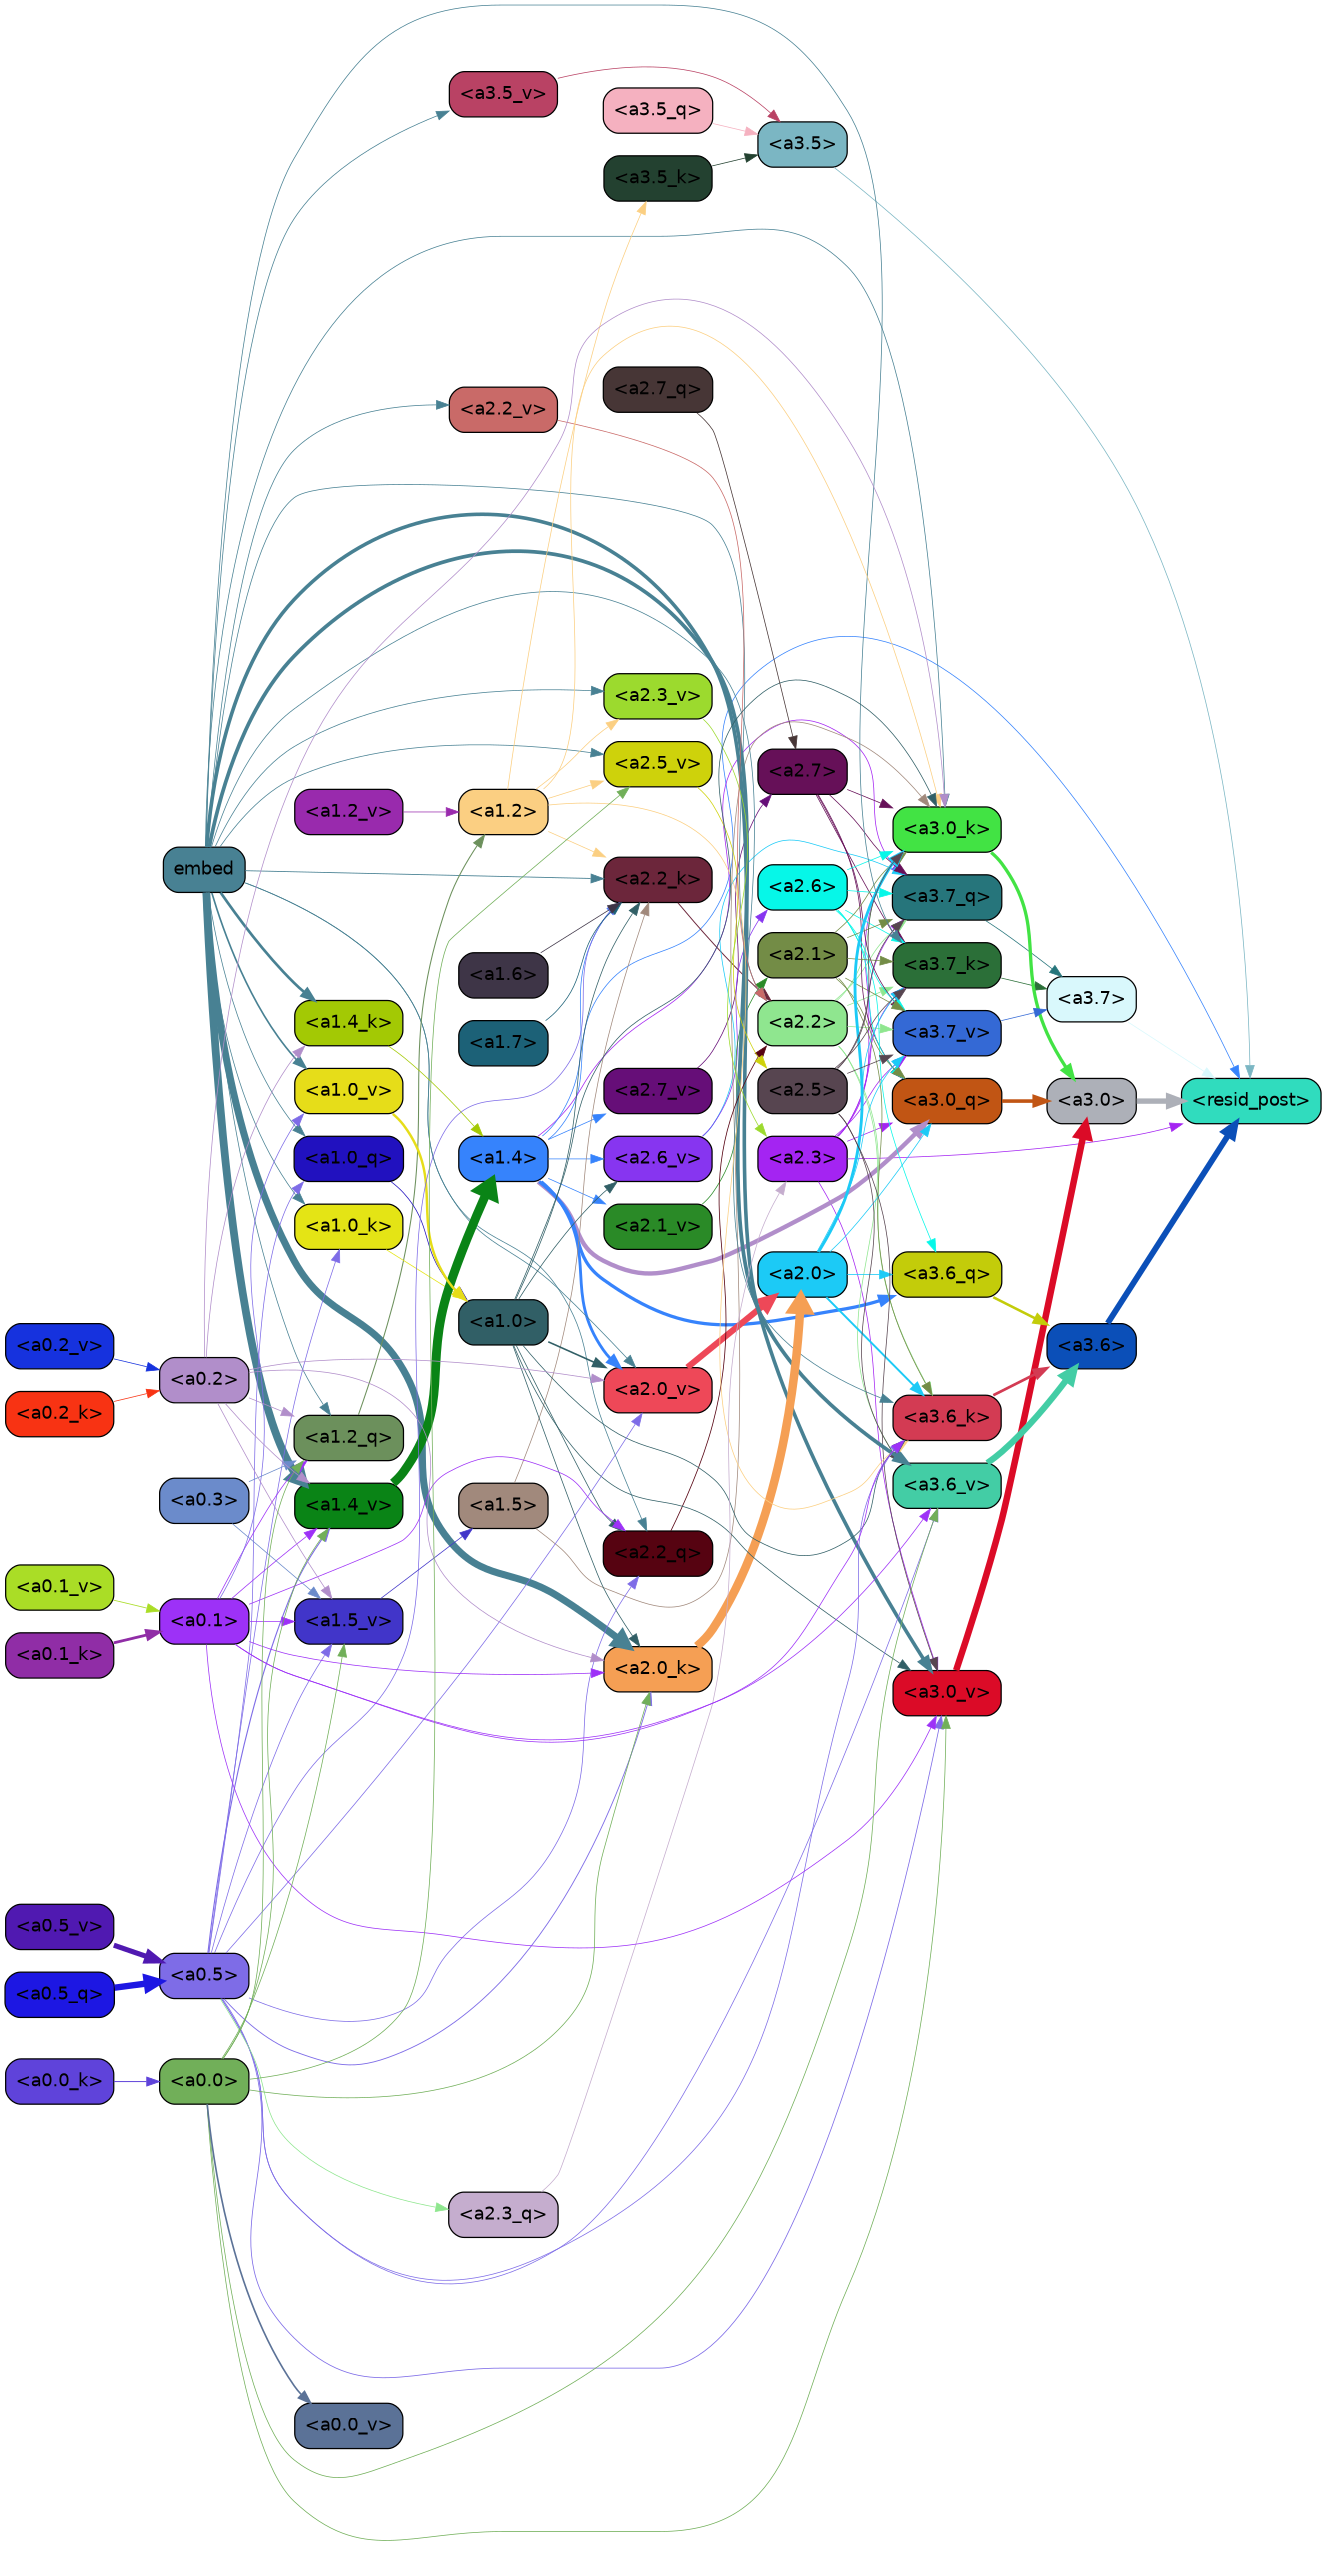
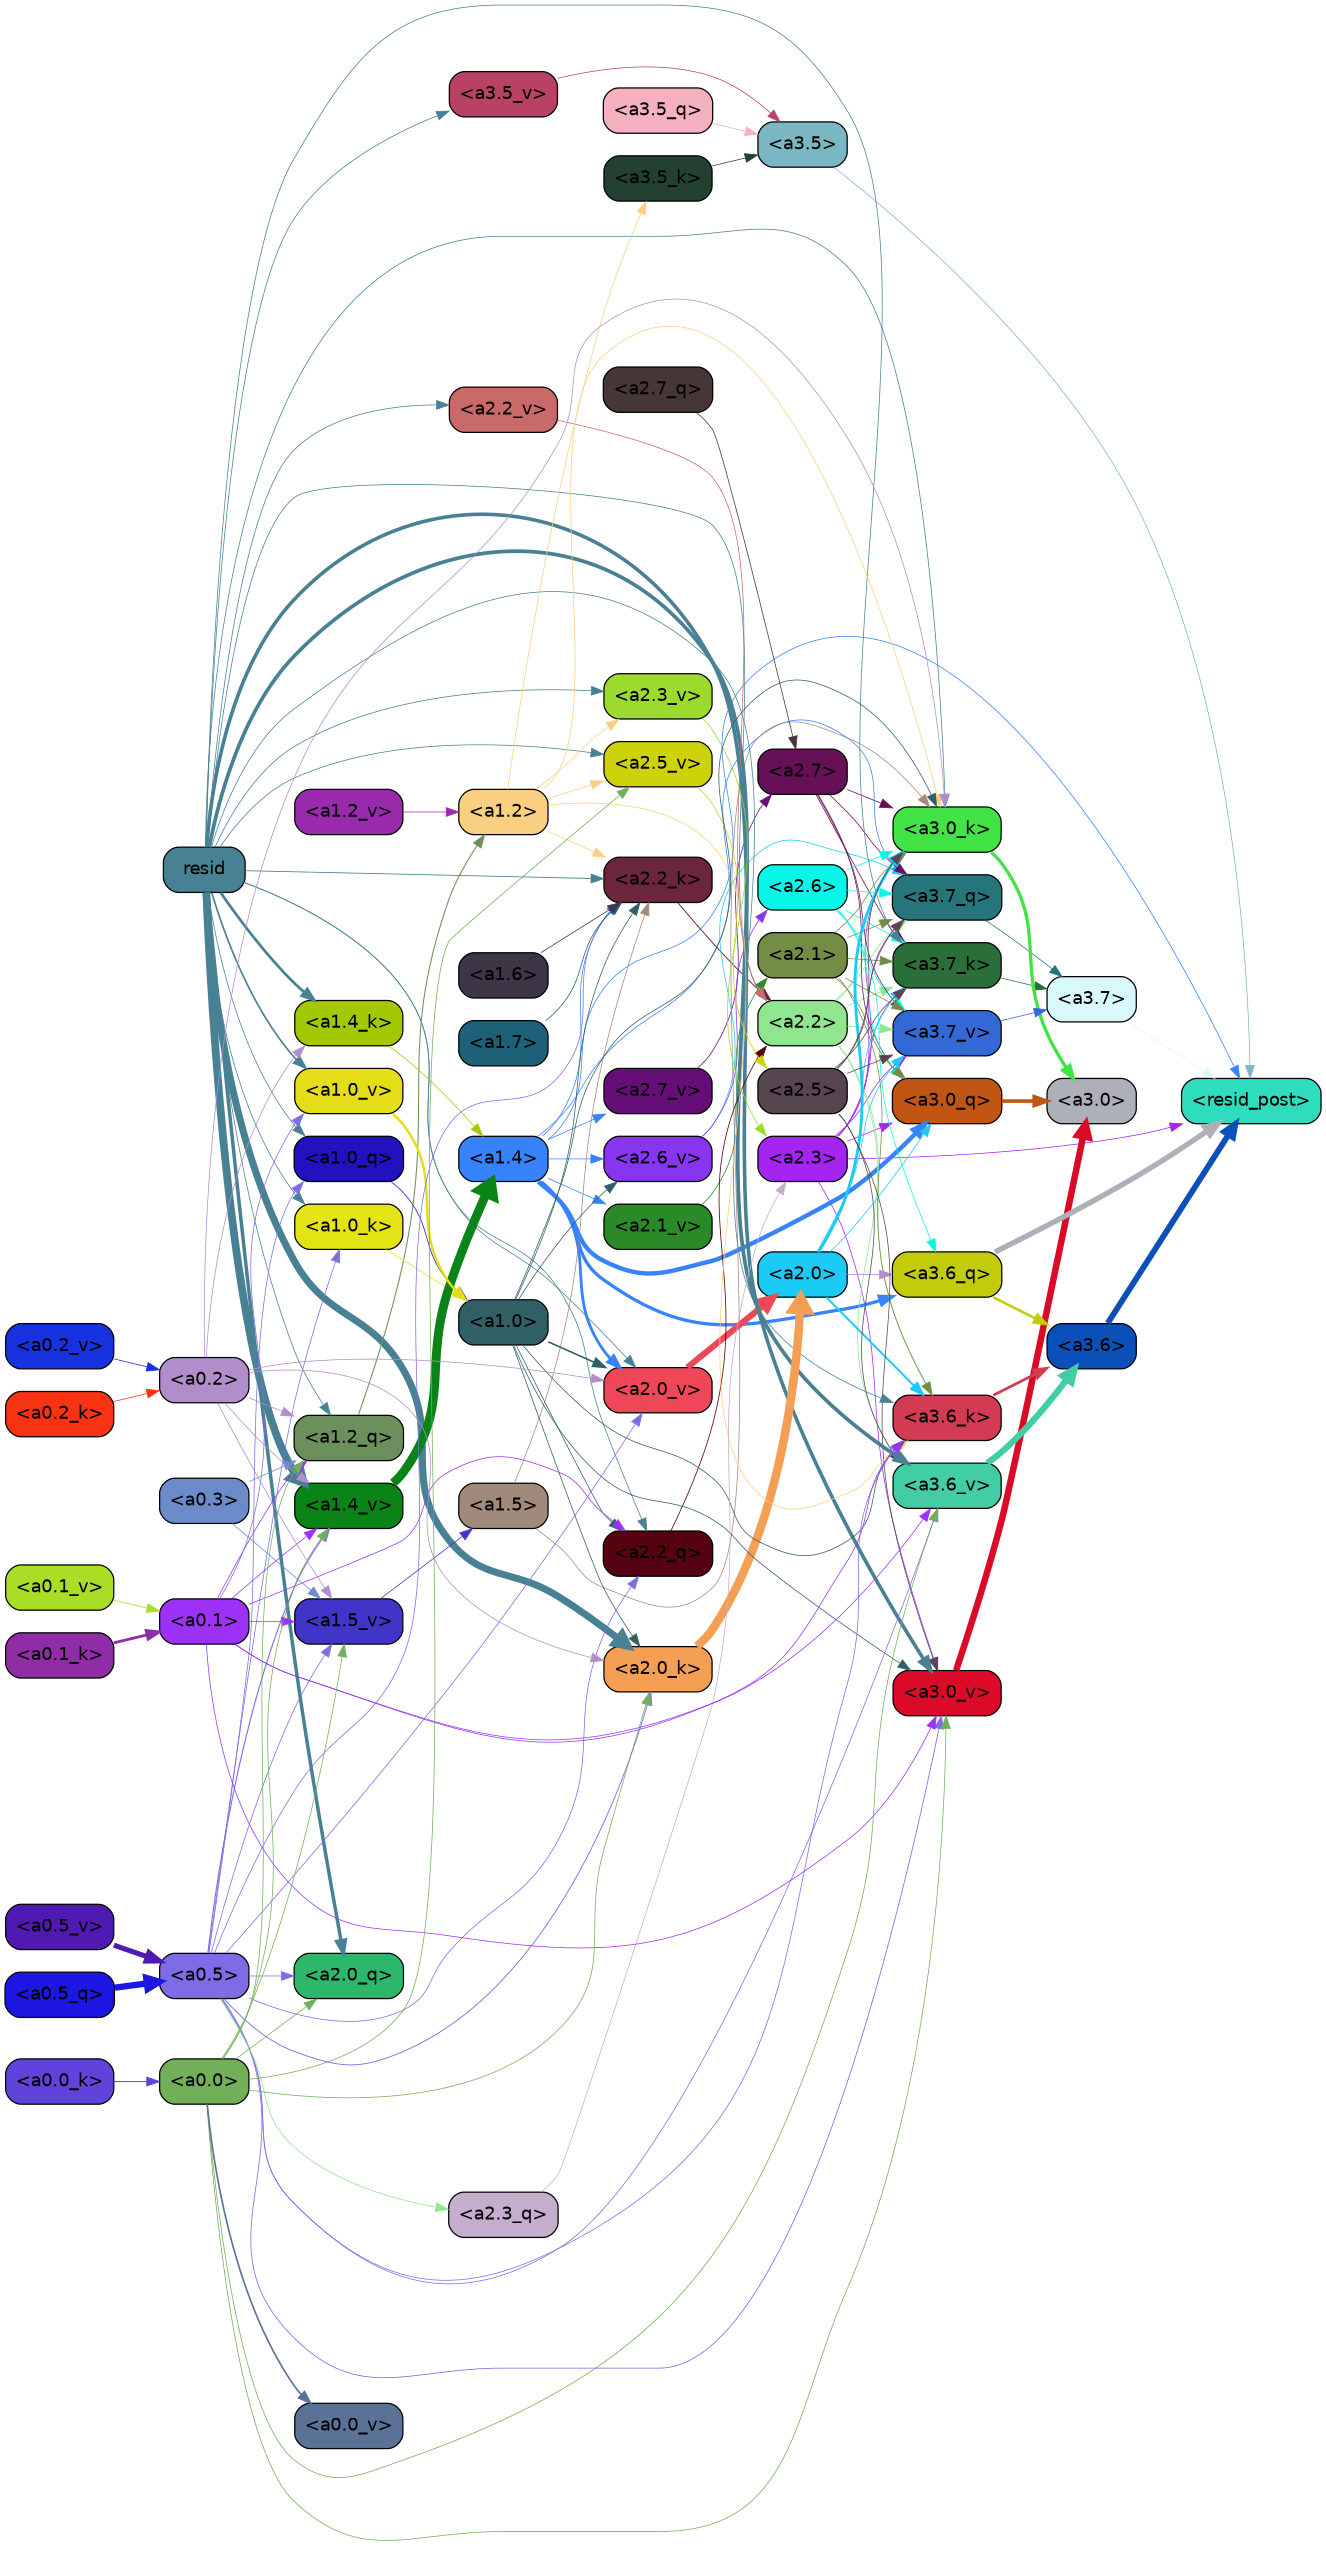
edge "<a1.4>" -> "<a3.7_q>": color #a424f2 -> #3683fc
node "embed": label "embed" -> "resid"
edge "<a3.0>" -> "<resid_post>": now "<a3.6_q>" -> "<resid_post>"
edge "<a1.4>" -> "<a3.0_q>": color #b18eca -> #3683fc
edge "<a2.0>" -> "<a3.6_q>": color #1ccaf6 -> #b18eca
edge "<a0.1>" -> "<a2.0_k>": removed
node "<a2.0_q>": added
